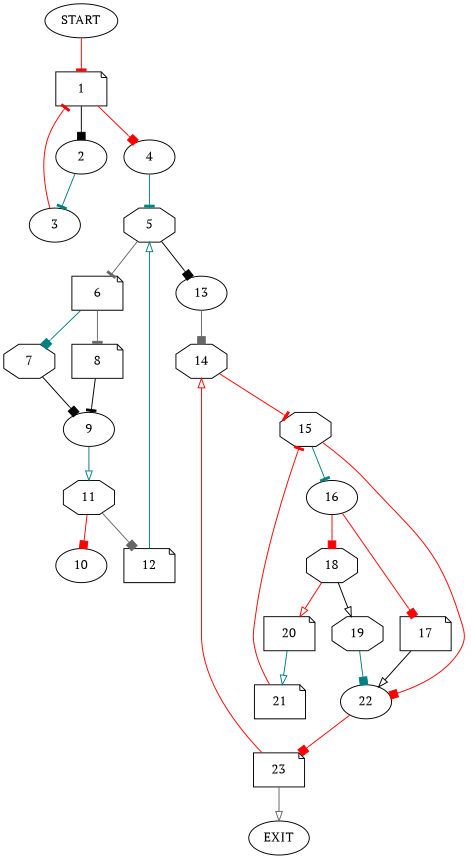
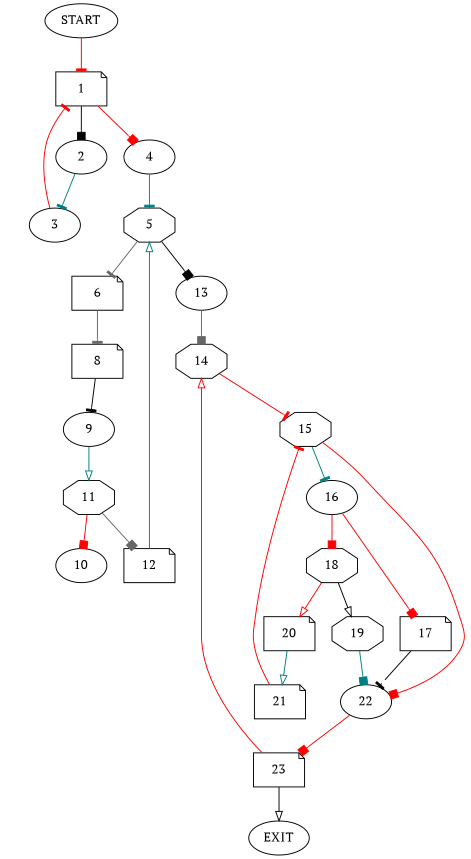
node "7": removed
edge "17" -> "22": arrowhead onormal -> tee
edge "23" -> "EXIT": color gray40 -> black
